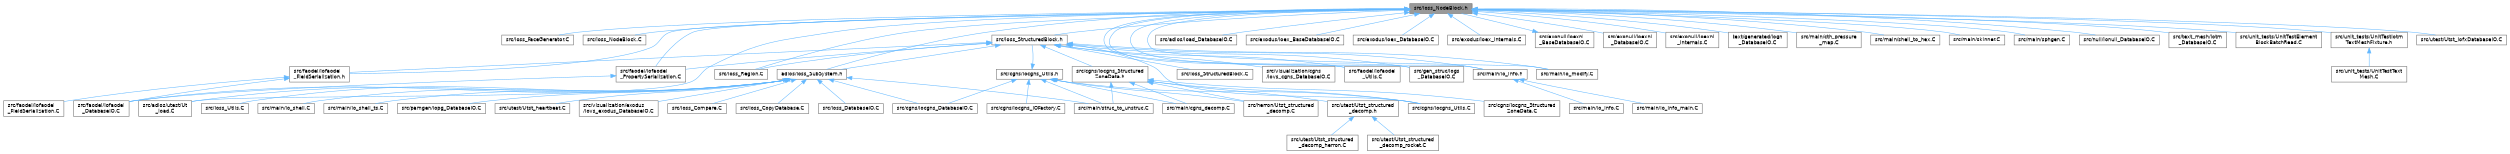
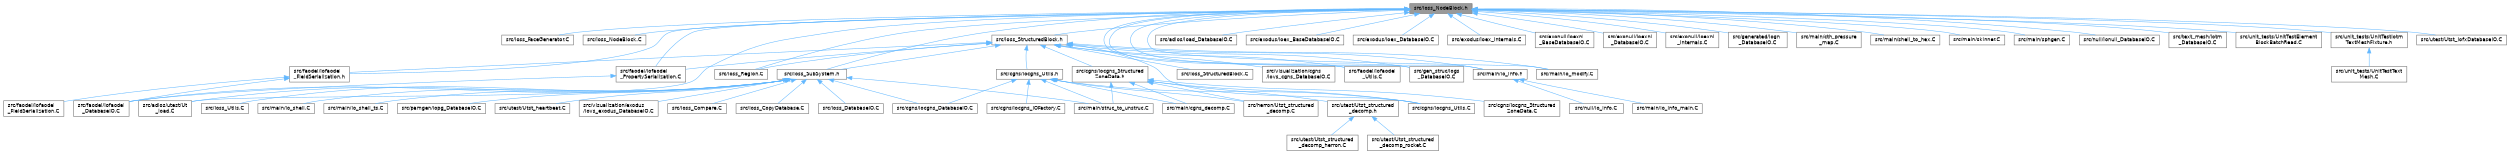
edge "src/Ioss_NodeBlock.h" -> "src/exonull/Ioexnl _BaseDatabaseIO.C": reversed
node "text/generated/Iogn _DatabaseIO.C": label "text/generated/Iogn _DatabaseIO.C" -> "src/generated/Iogn _DatabaseIO.C"
edge "src/Ioss_StructuredBlock.h" -> "src/cgns/Iocgns_Utils.h": reversed
node "adios/Ioss_SubSystem.h": label "adios/Ioss_SubSystem.h" -> "src/Ioss_SubSystem.h"
node "src/main/io_info.C": label "src/main/io_info.C" -> "src/null/io_info.C"
